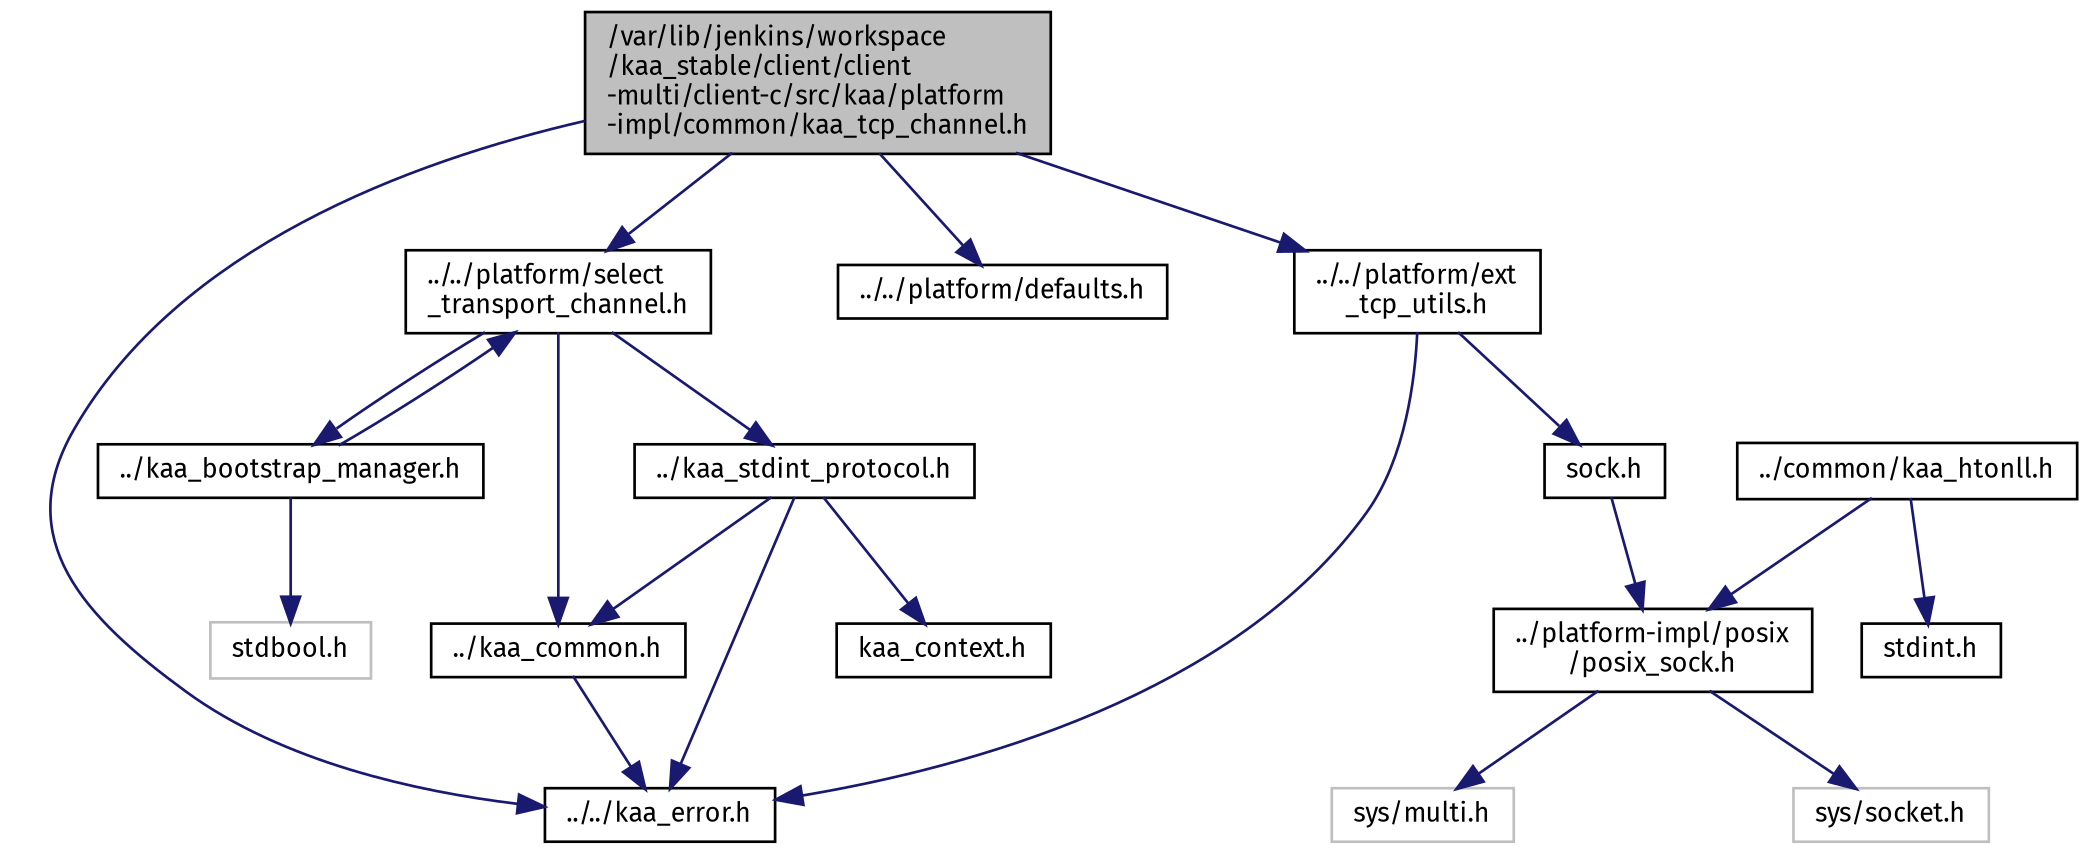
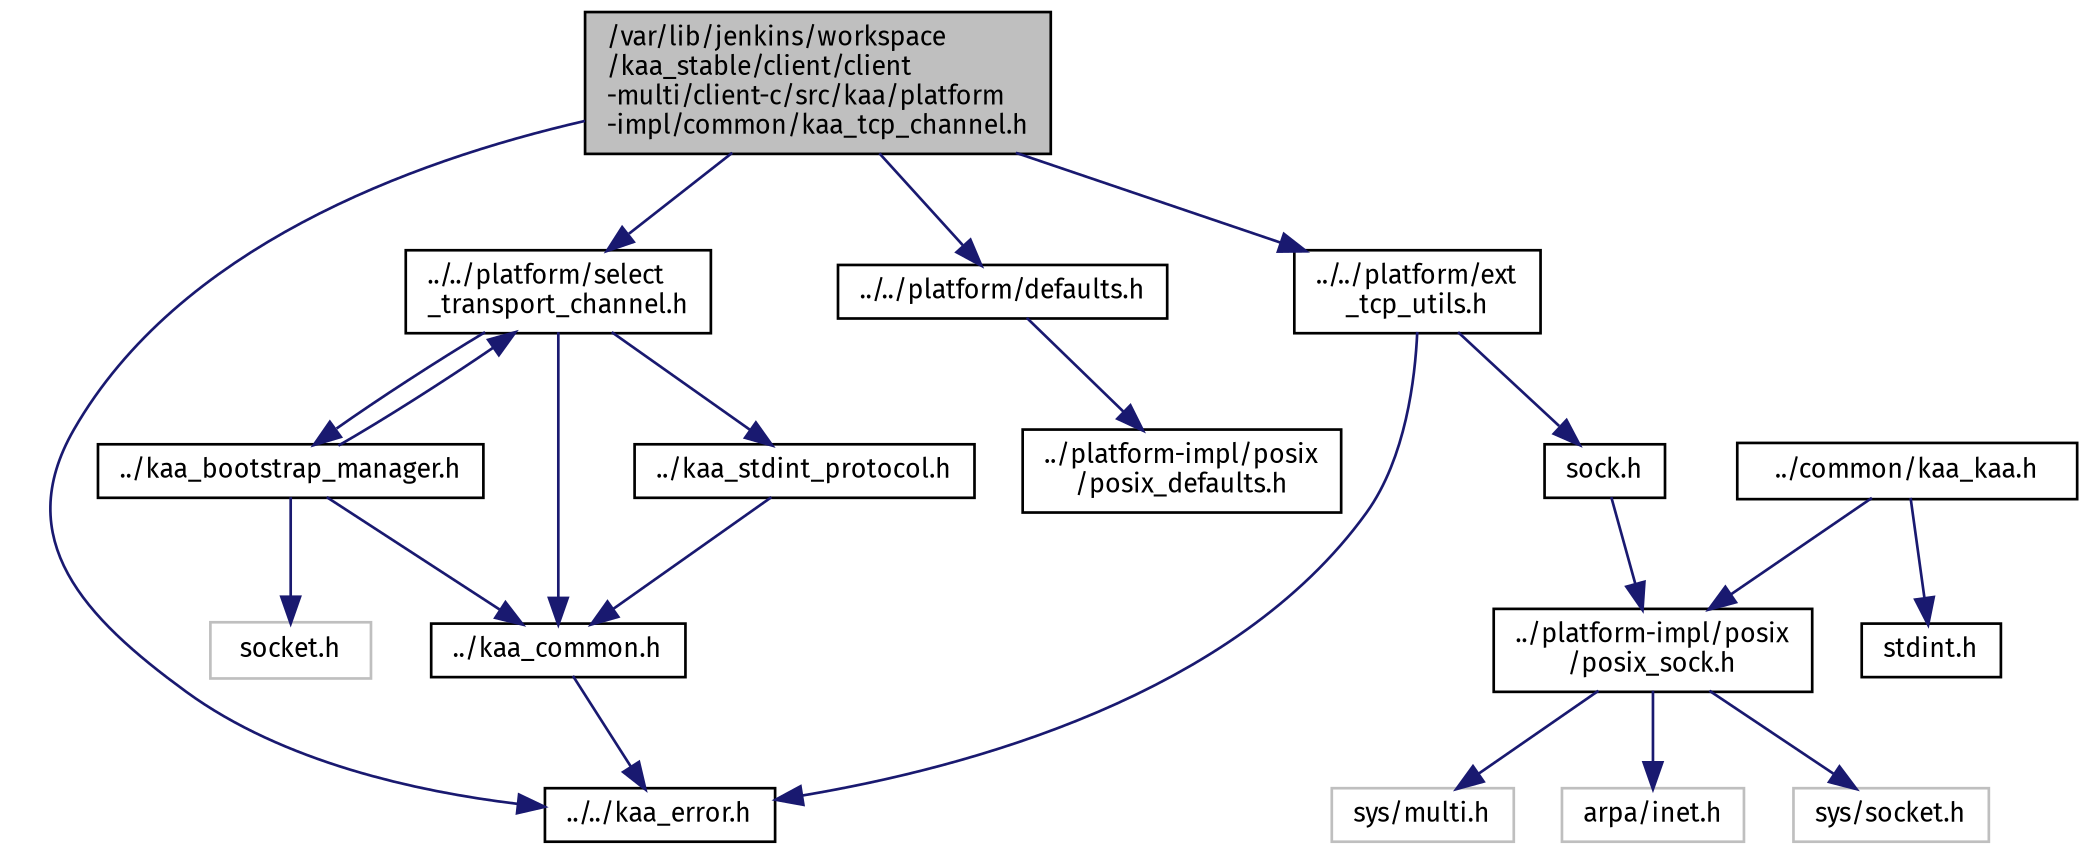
node "../platform-impl/posix /posix_defaults.h": added
node "../common/kaa_htonll.h": label "../common/kaa_htonll.h" -> "../common/kaa_kaa.h"
edge "../kaa_bootstrap_manager.h" -> "../kaa_common.h": added
edge "../kaa_stdint_protocol.h" -> "../../kaa_error.h": removed
node "stdbool.h": label "stdbool.h" -> "socket.h"
node "kaa_context.h": removed
node "arpa/inet.h": added
